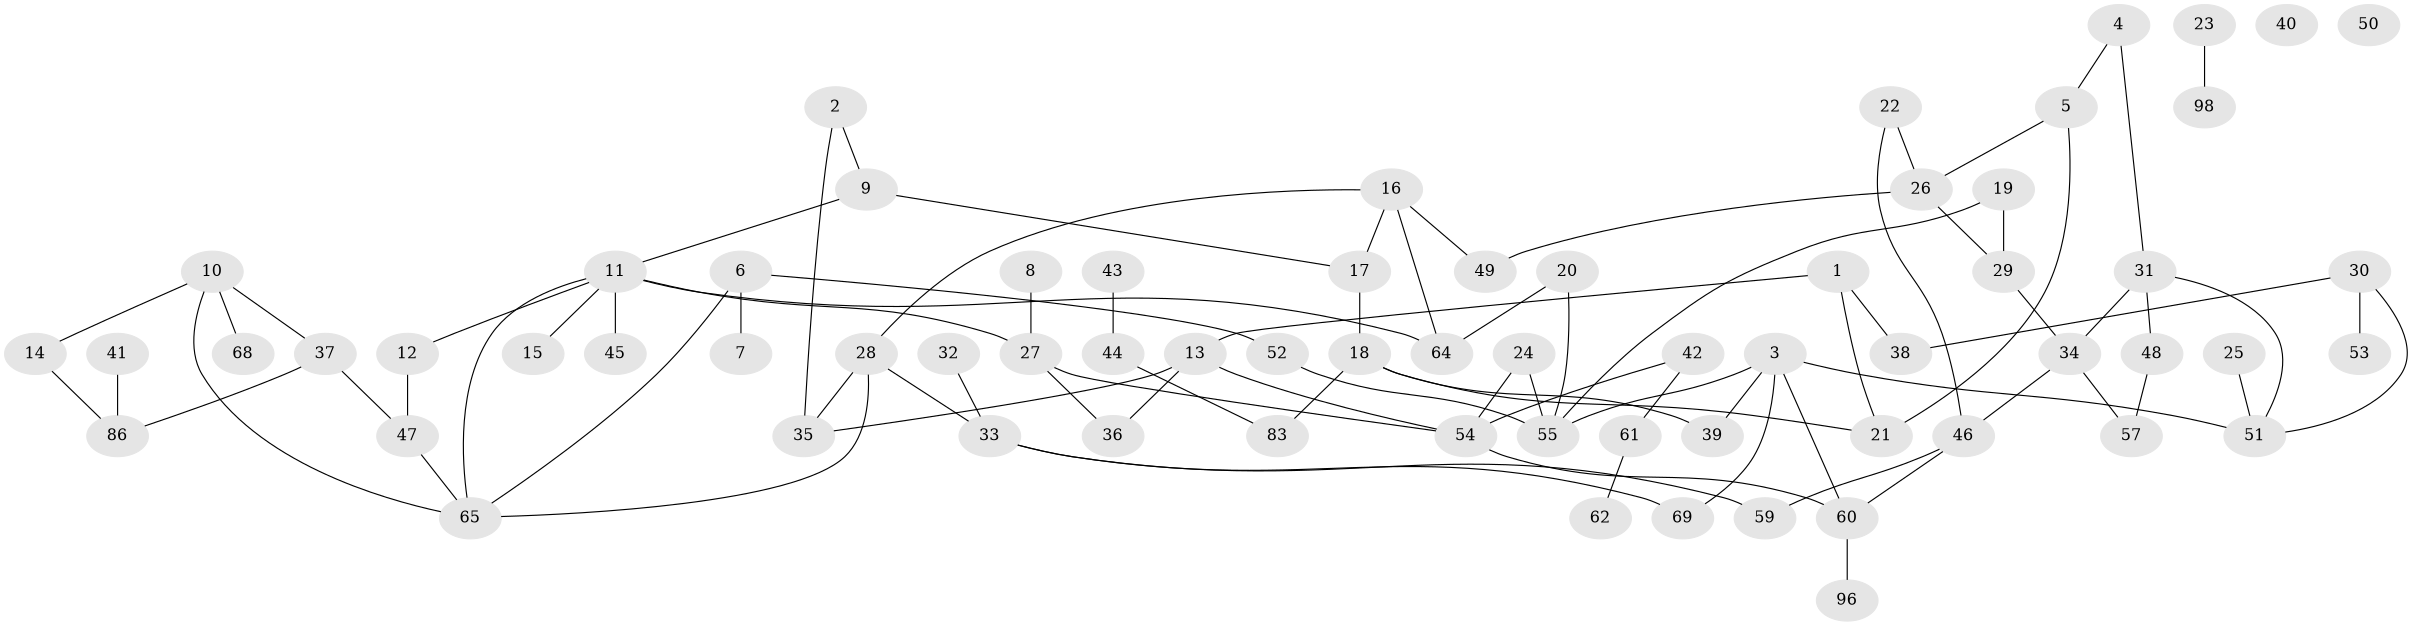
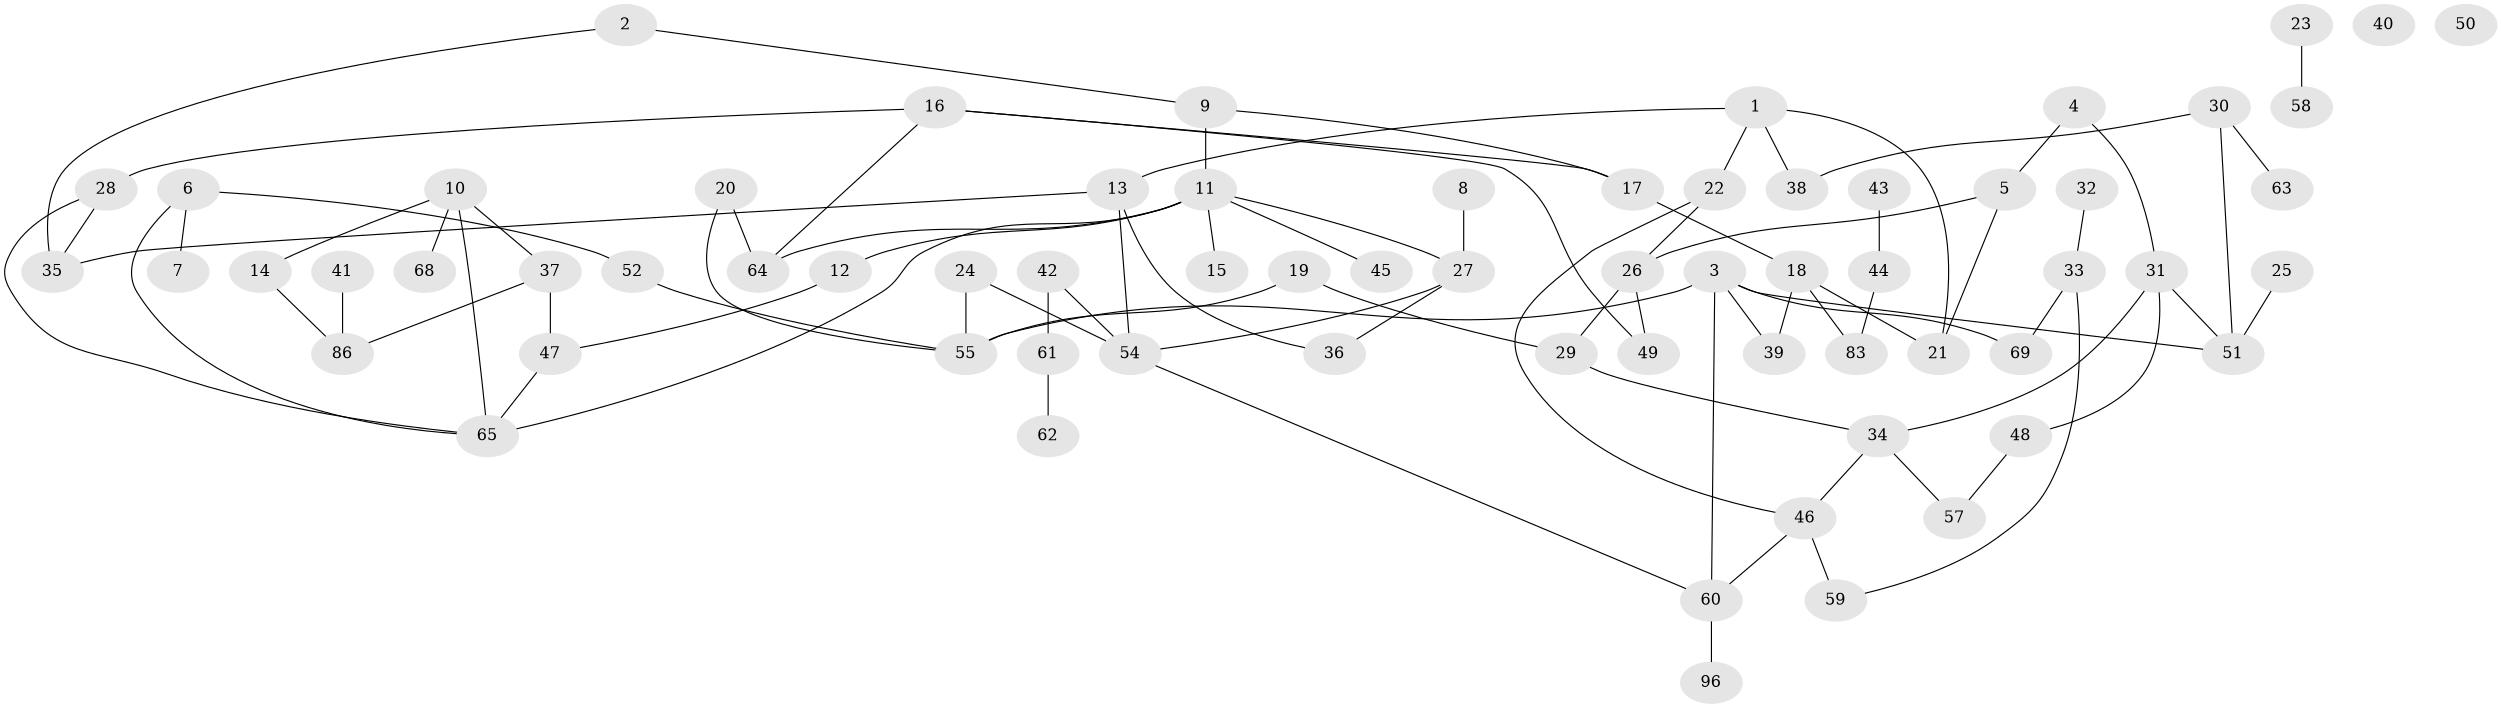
node "98": label "98" -> "58"
edge "1" -- "22": added
node "53": label "53" -> "63"
edge "28" -- "33": removed
